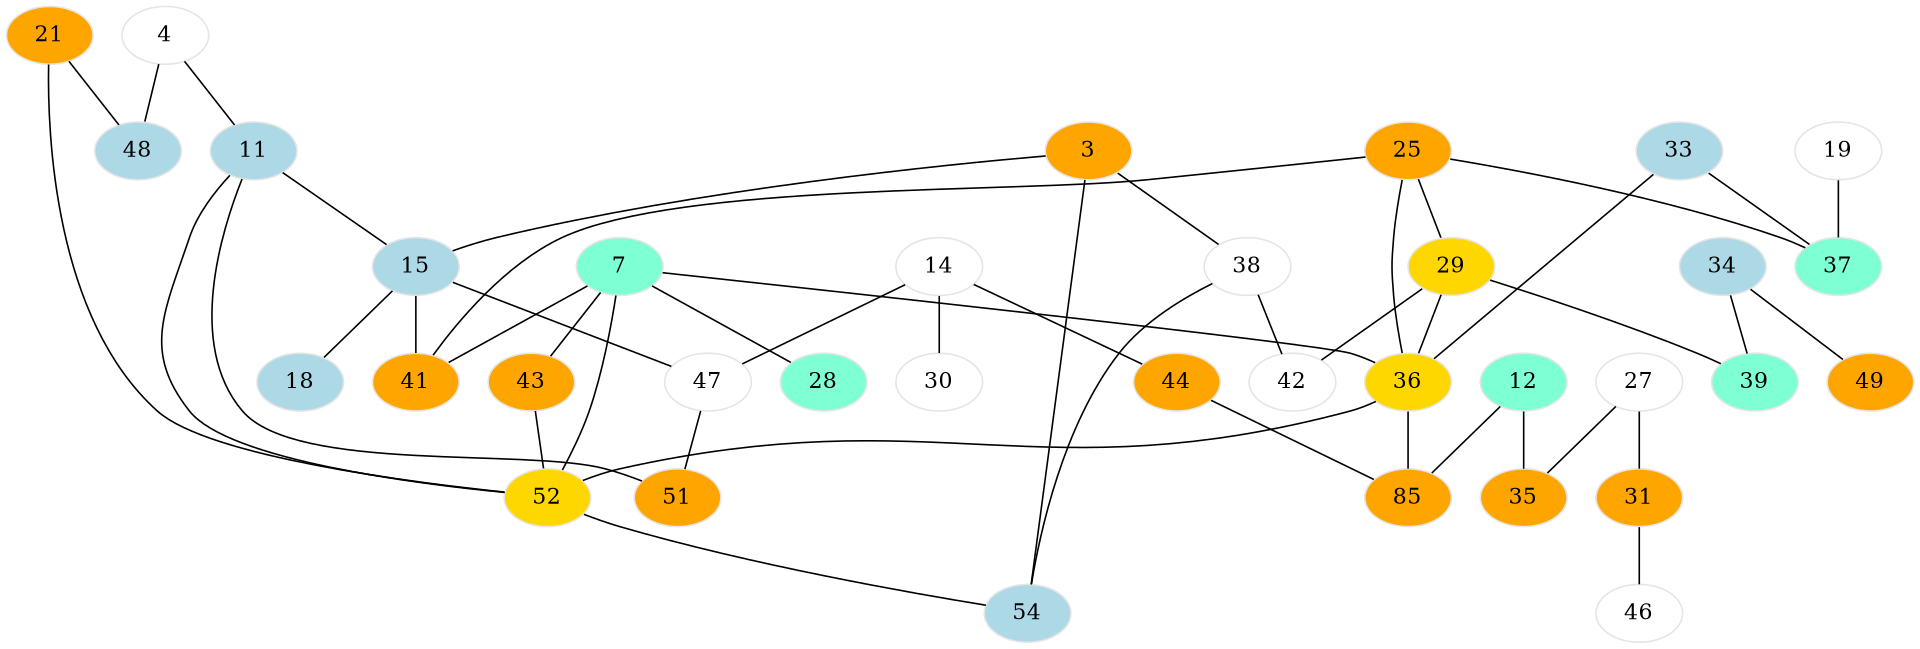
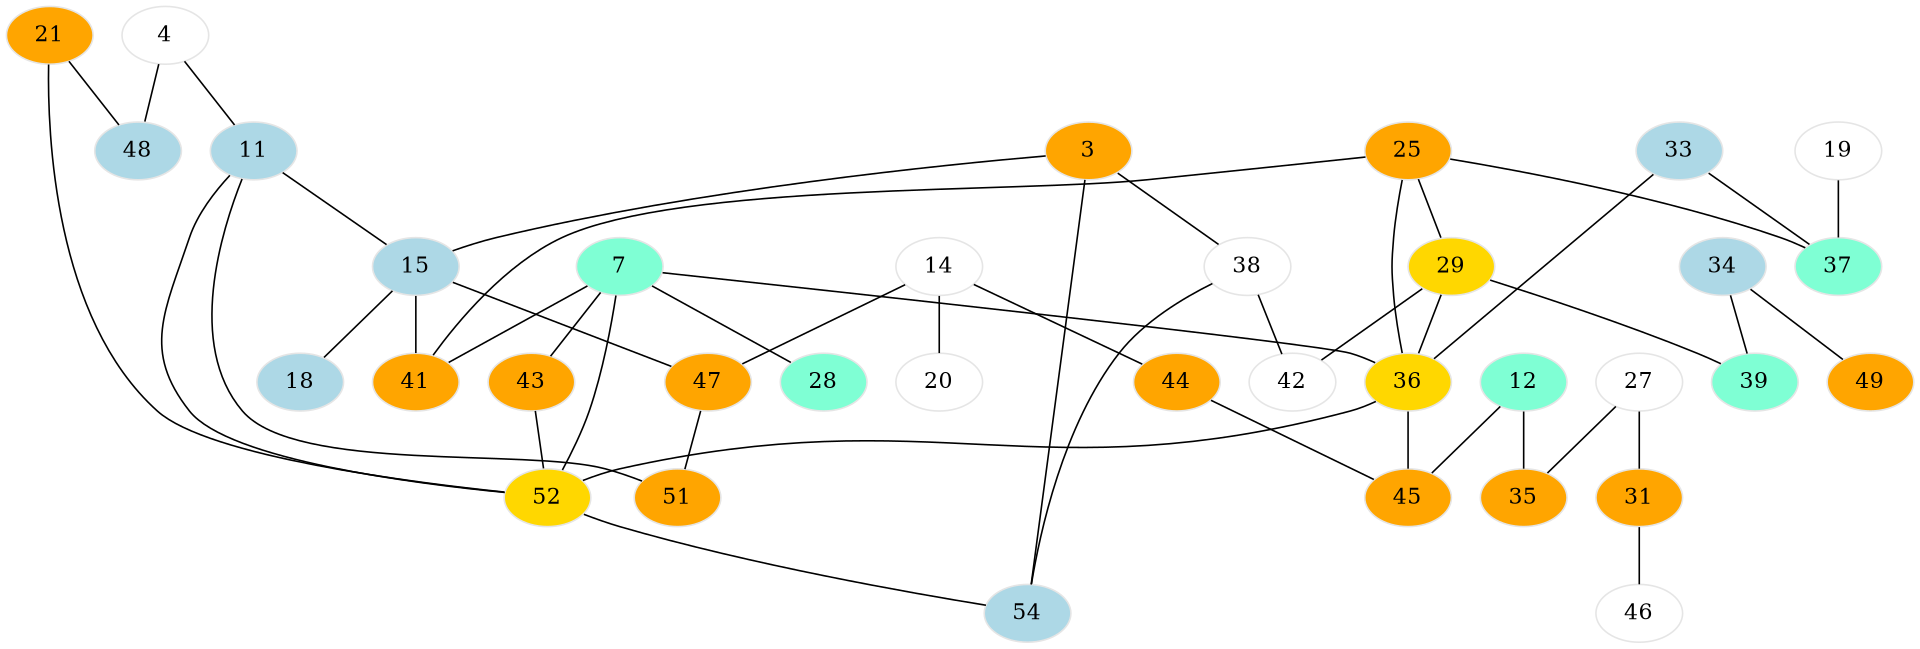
node "47": fillcolor white -> orange
node "30": label "30" -> "20"
node "85": label "85" -> "45"
